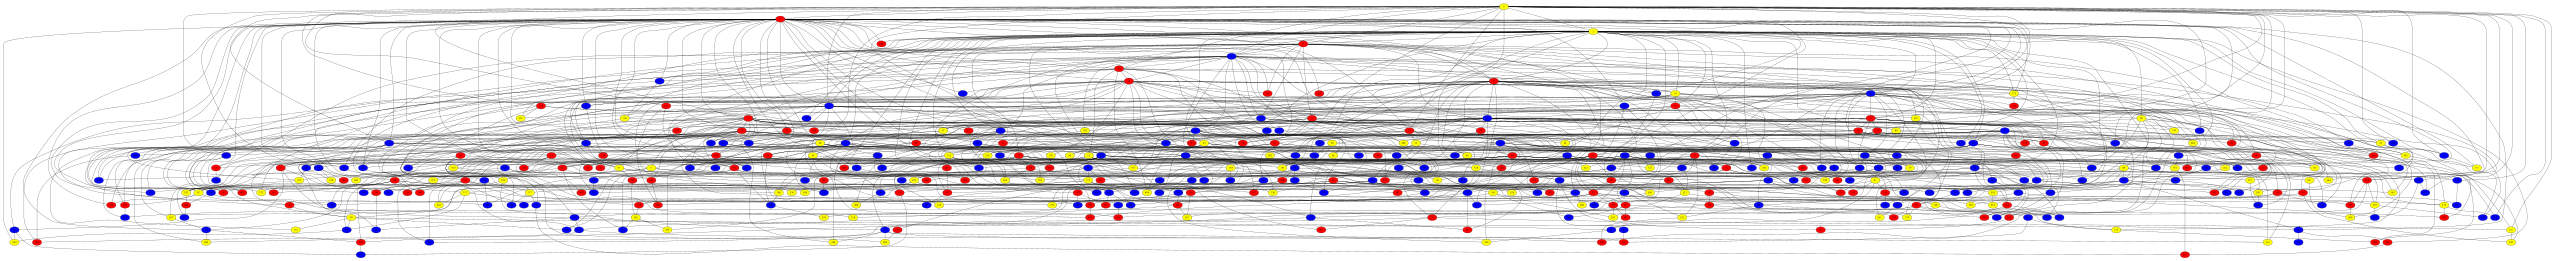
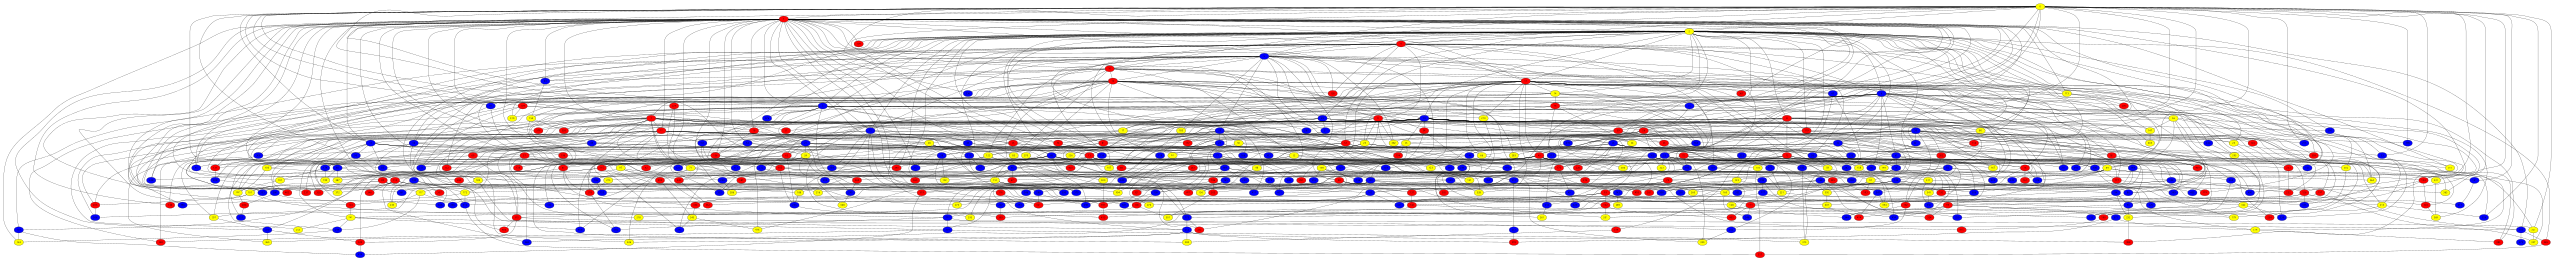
edge "158" -- "149": now "158" -- "394"
